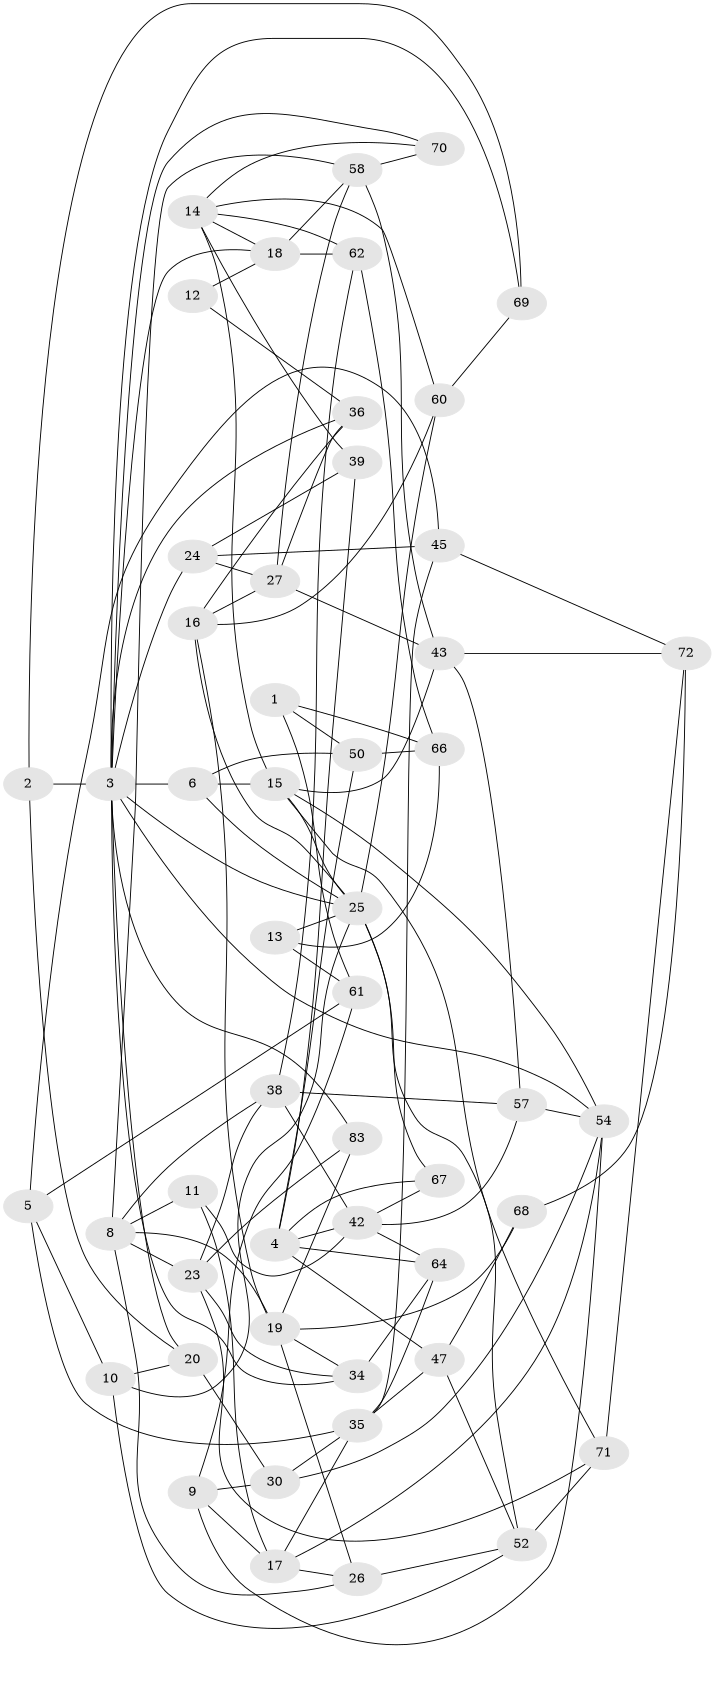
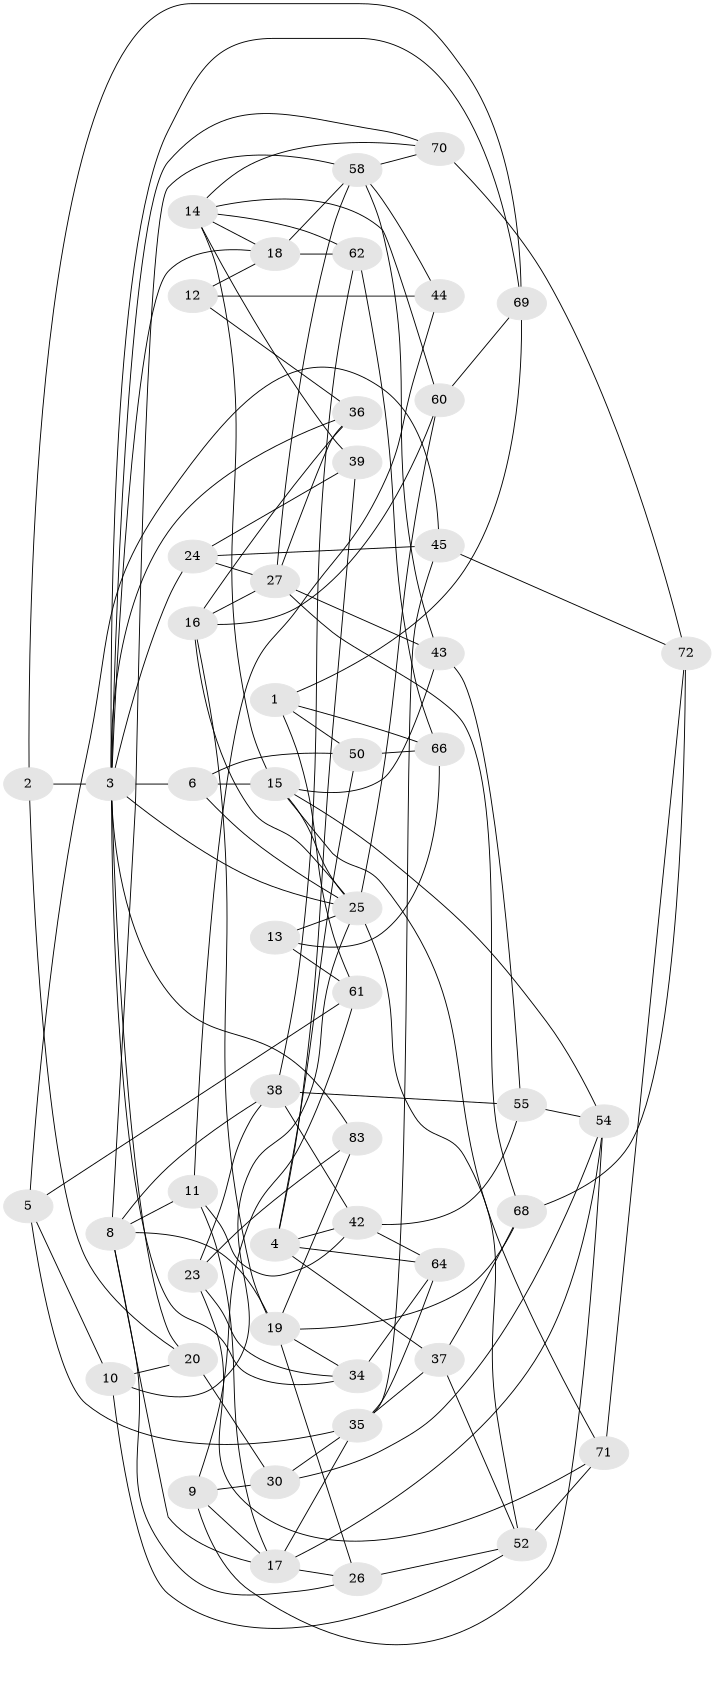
node "44": added
edge "69" -- "1": added
edge "43" -- "72": now "70" -- "72"
edge "27" -- "68": added
edge "3" -- "54": removed
node "57": label "57" -> "55"
node "67": removed
edge "8" -- "23": now "8" -- "17"
node "47": label "47" -> "37"
